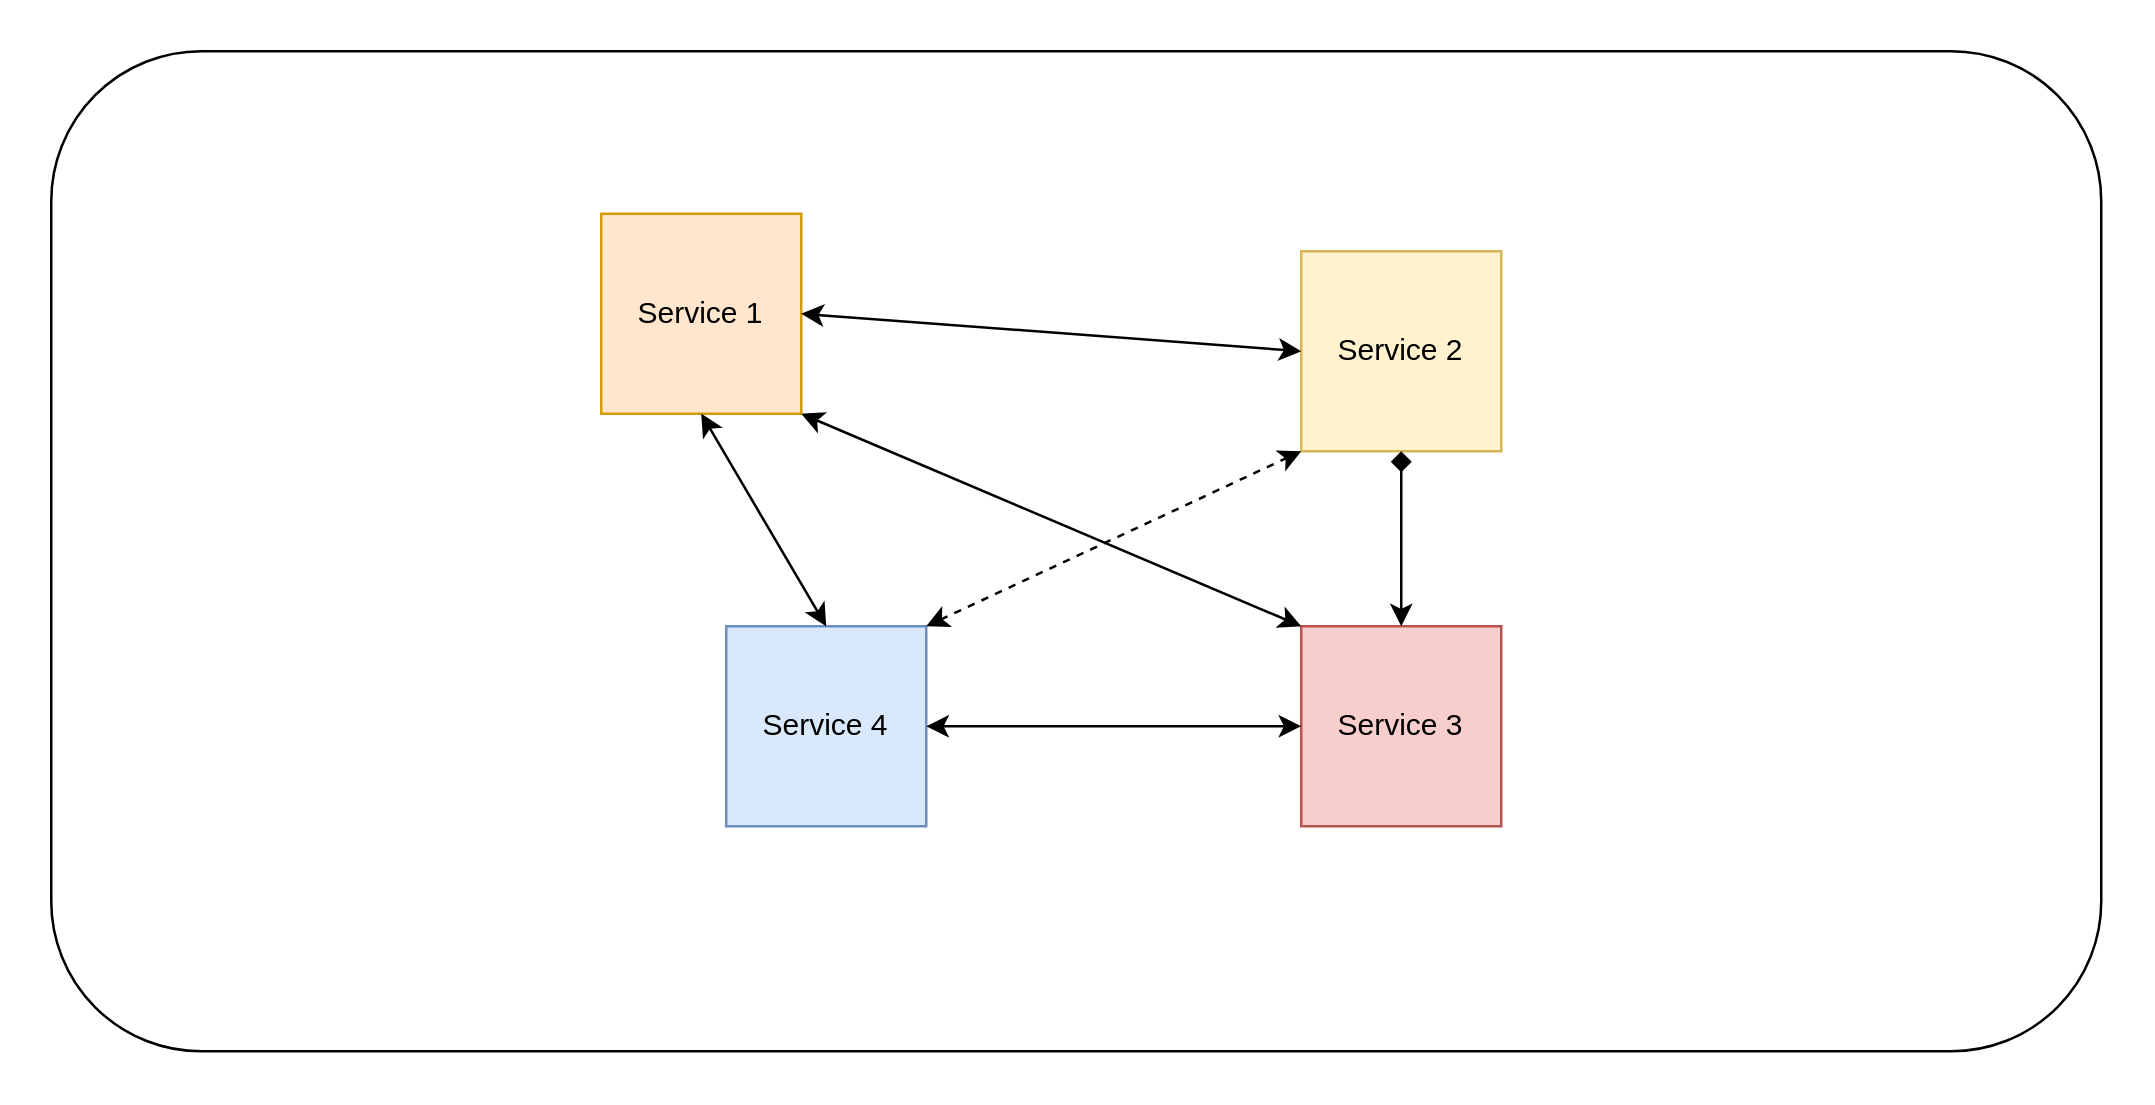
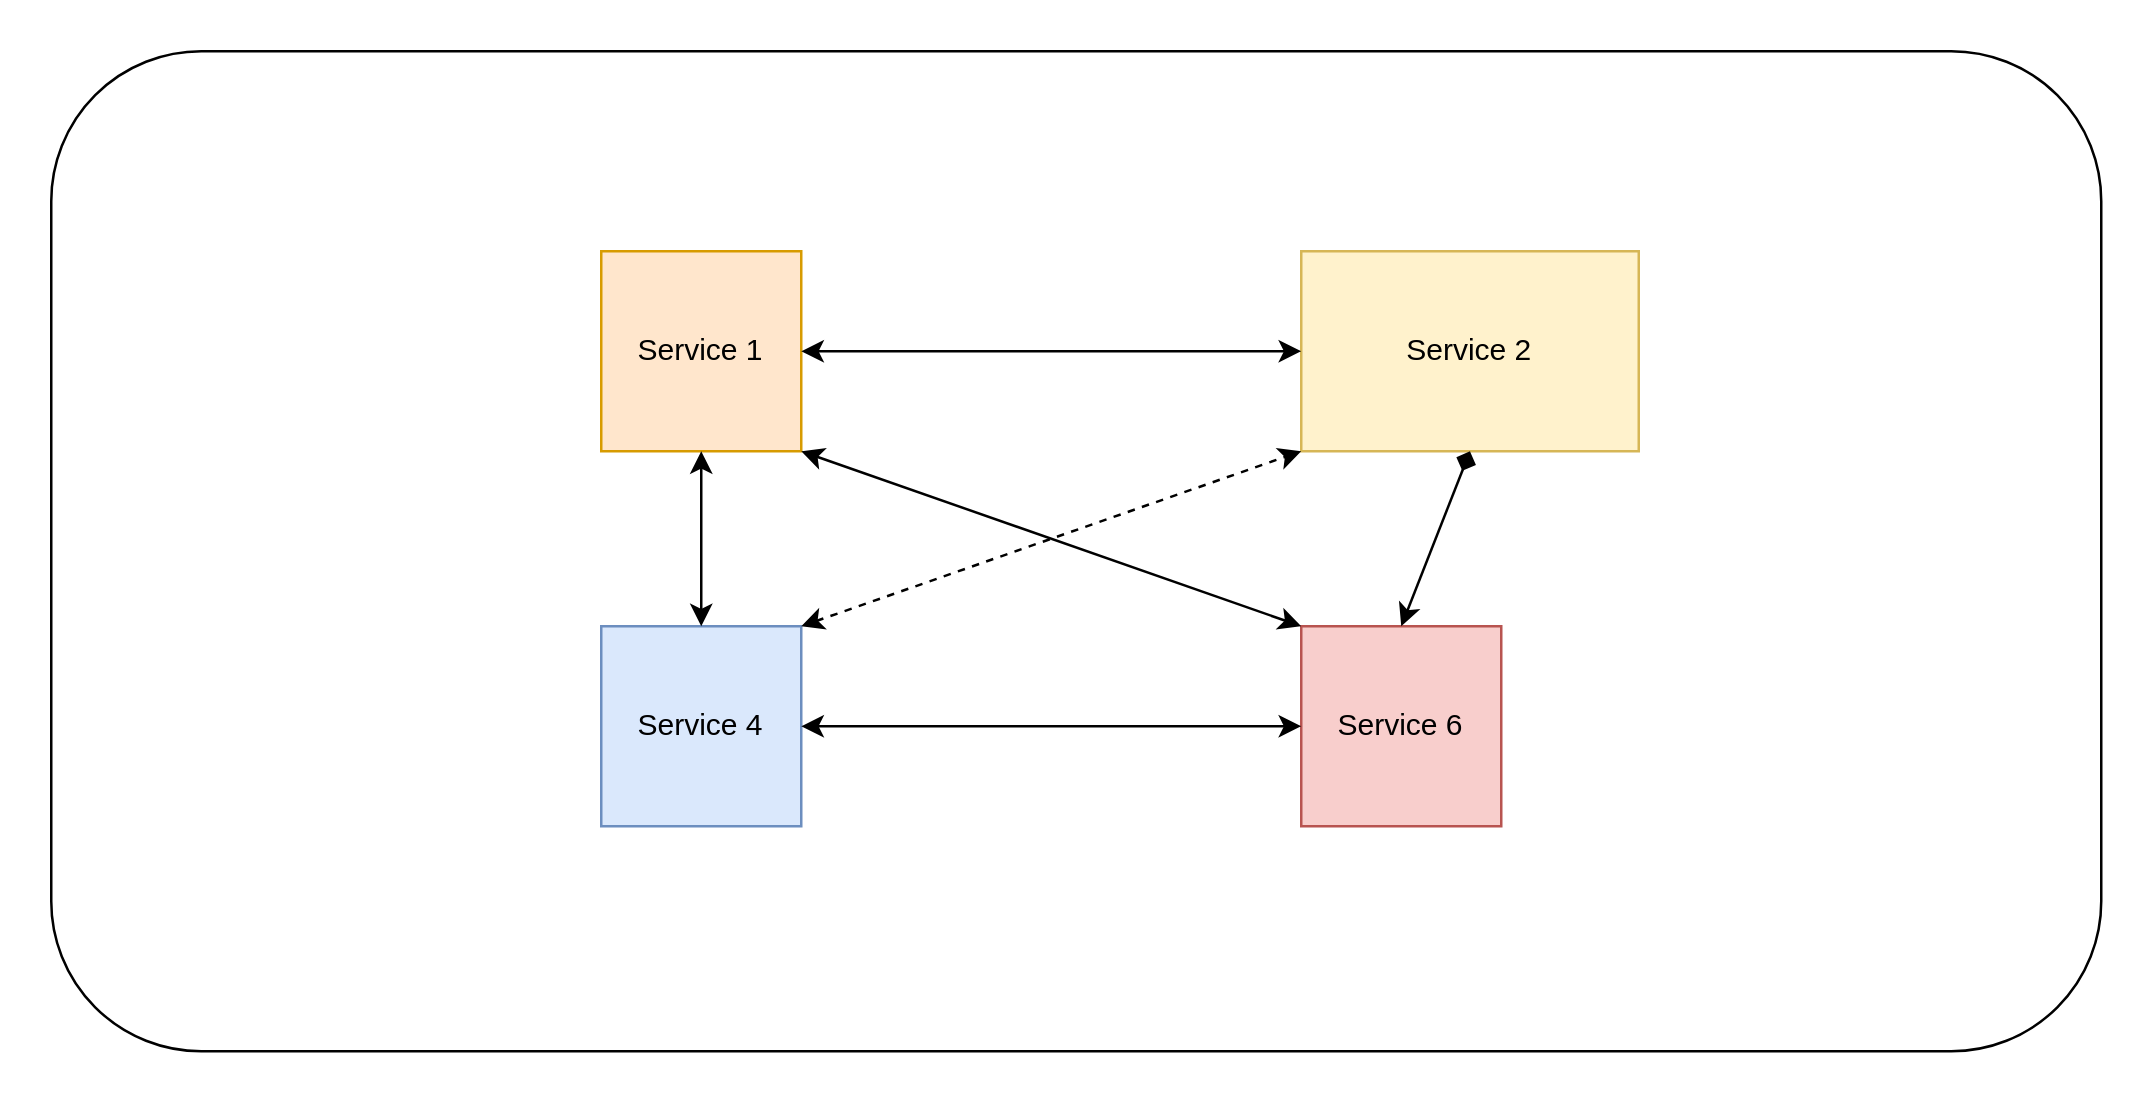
node "Service 1": moved (701, 314) -> (701, 351)
node "Service 2": size 200x200 -> 338x200
node "Service 4": moved (826, 726) -> (701, 726)
node "Service 3": label "Service 3" -> "Service 6"
